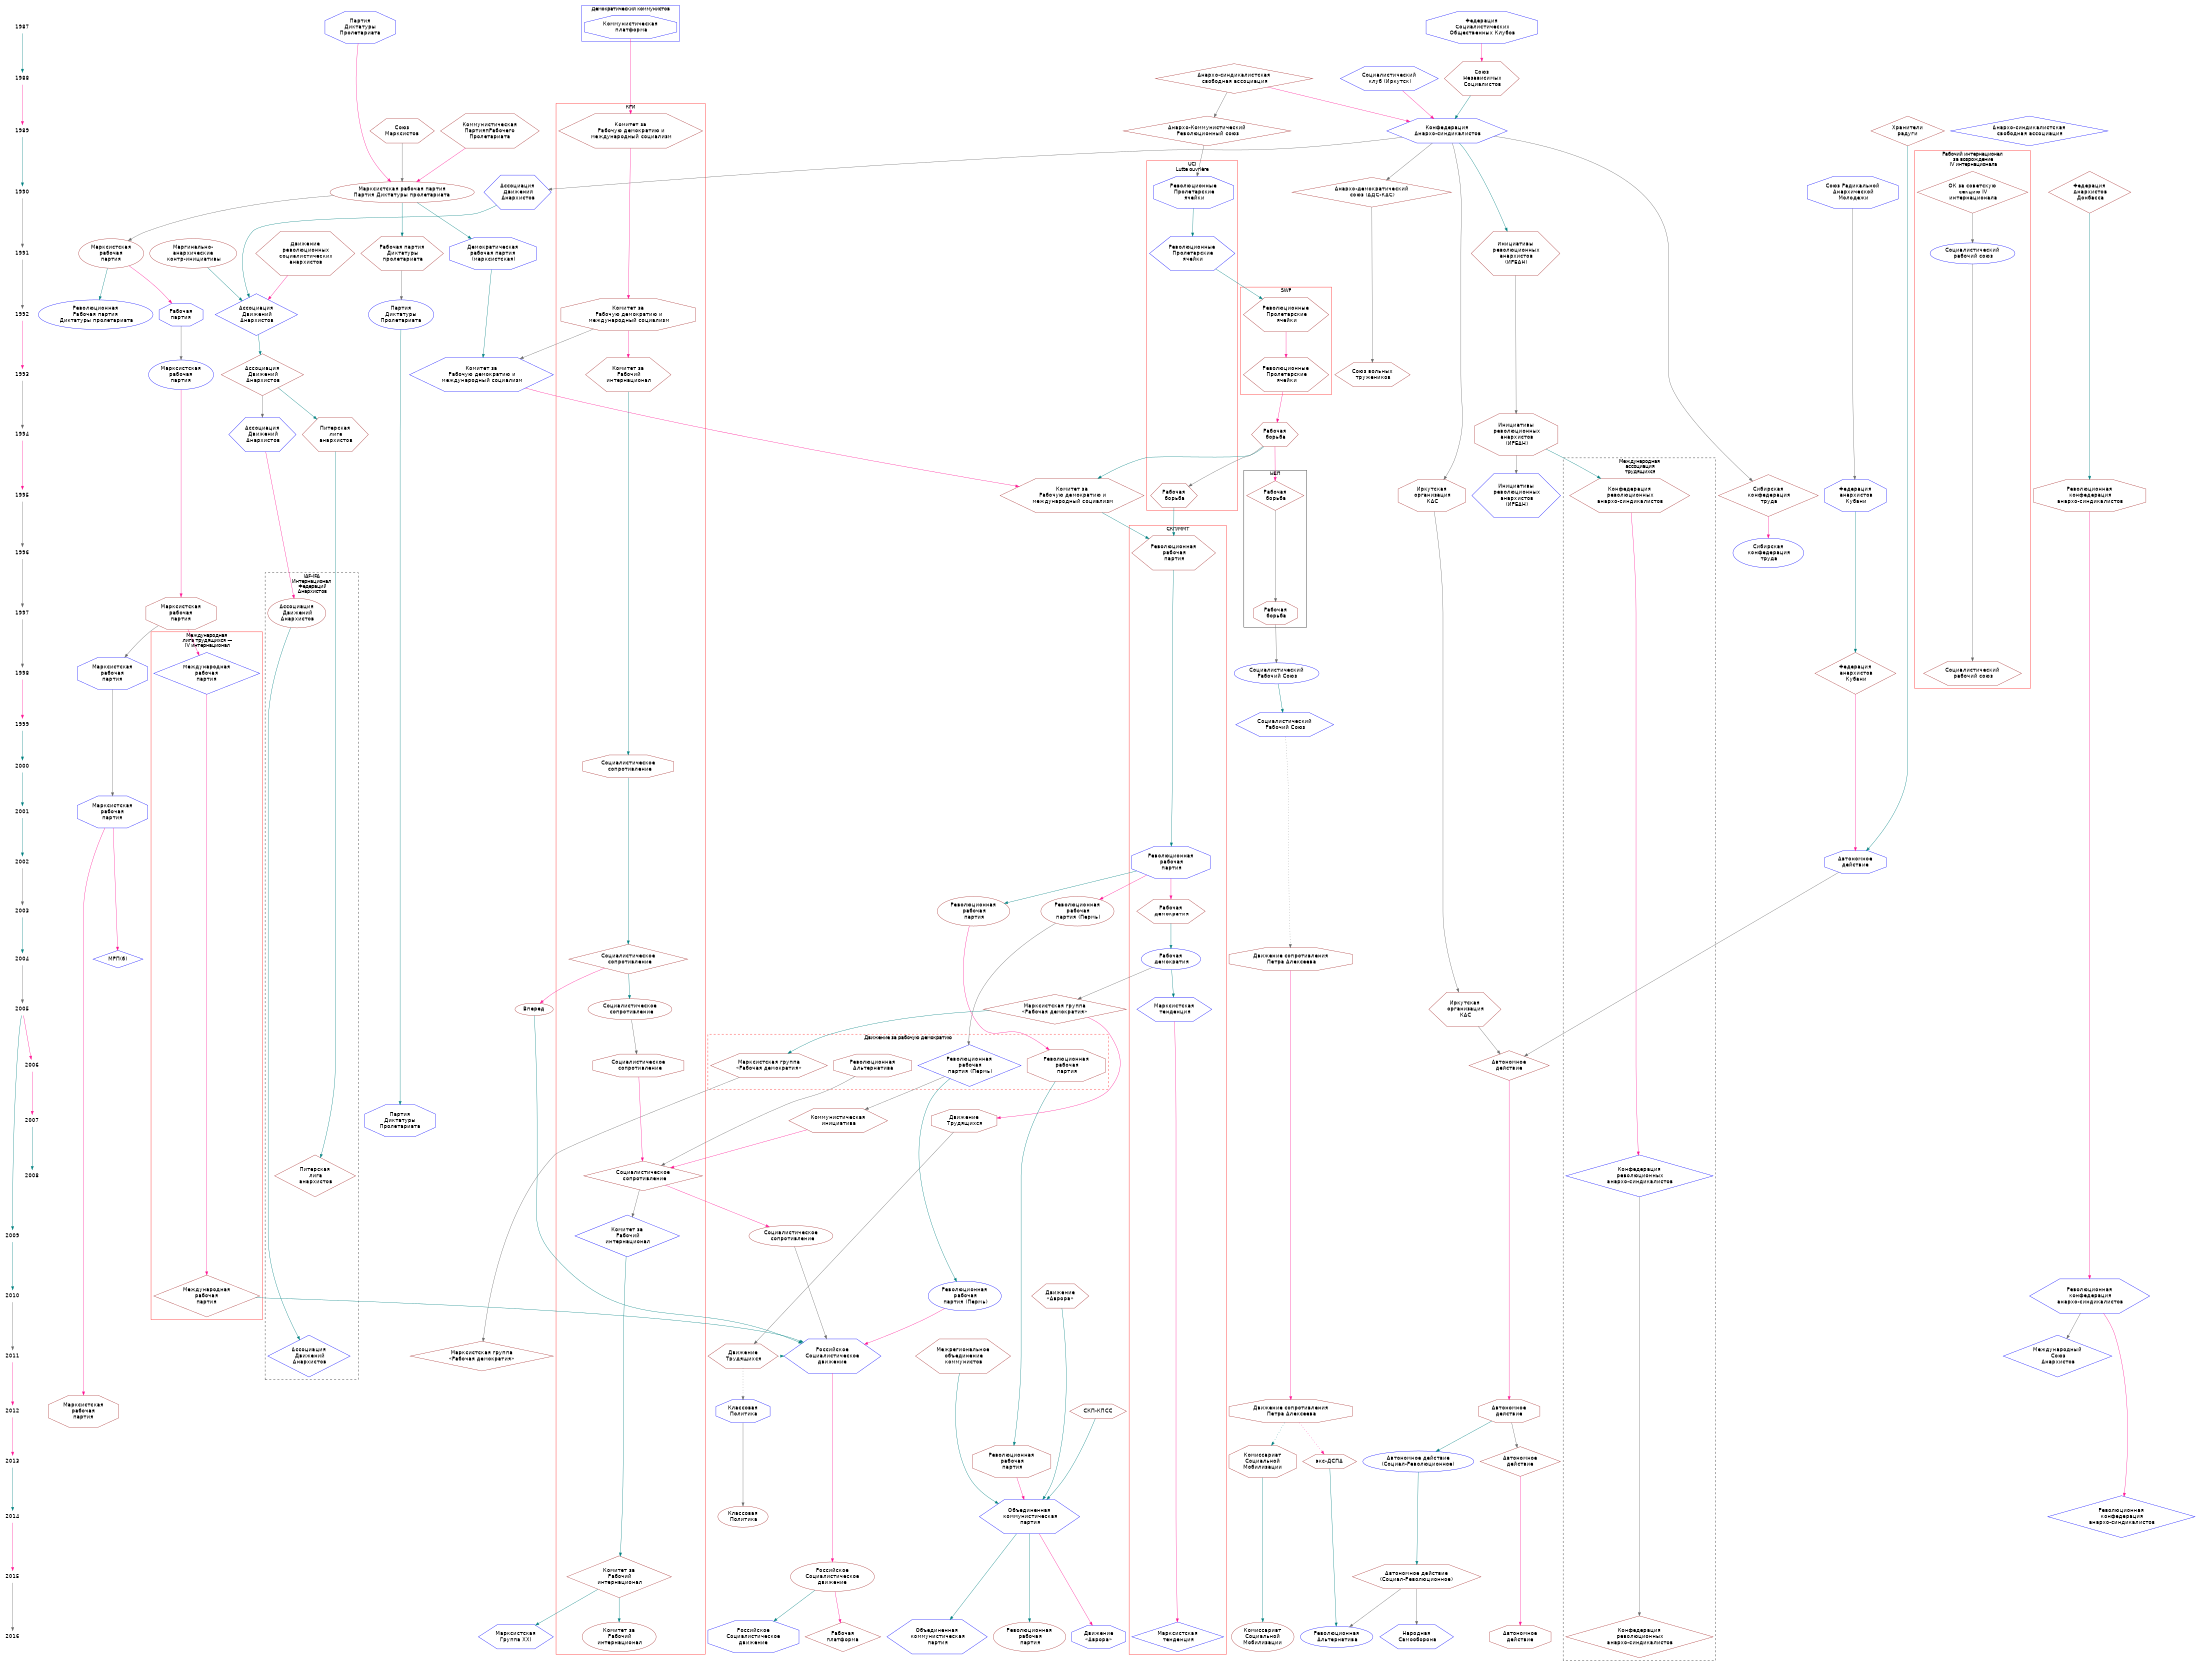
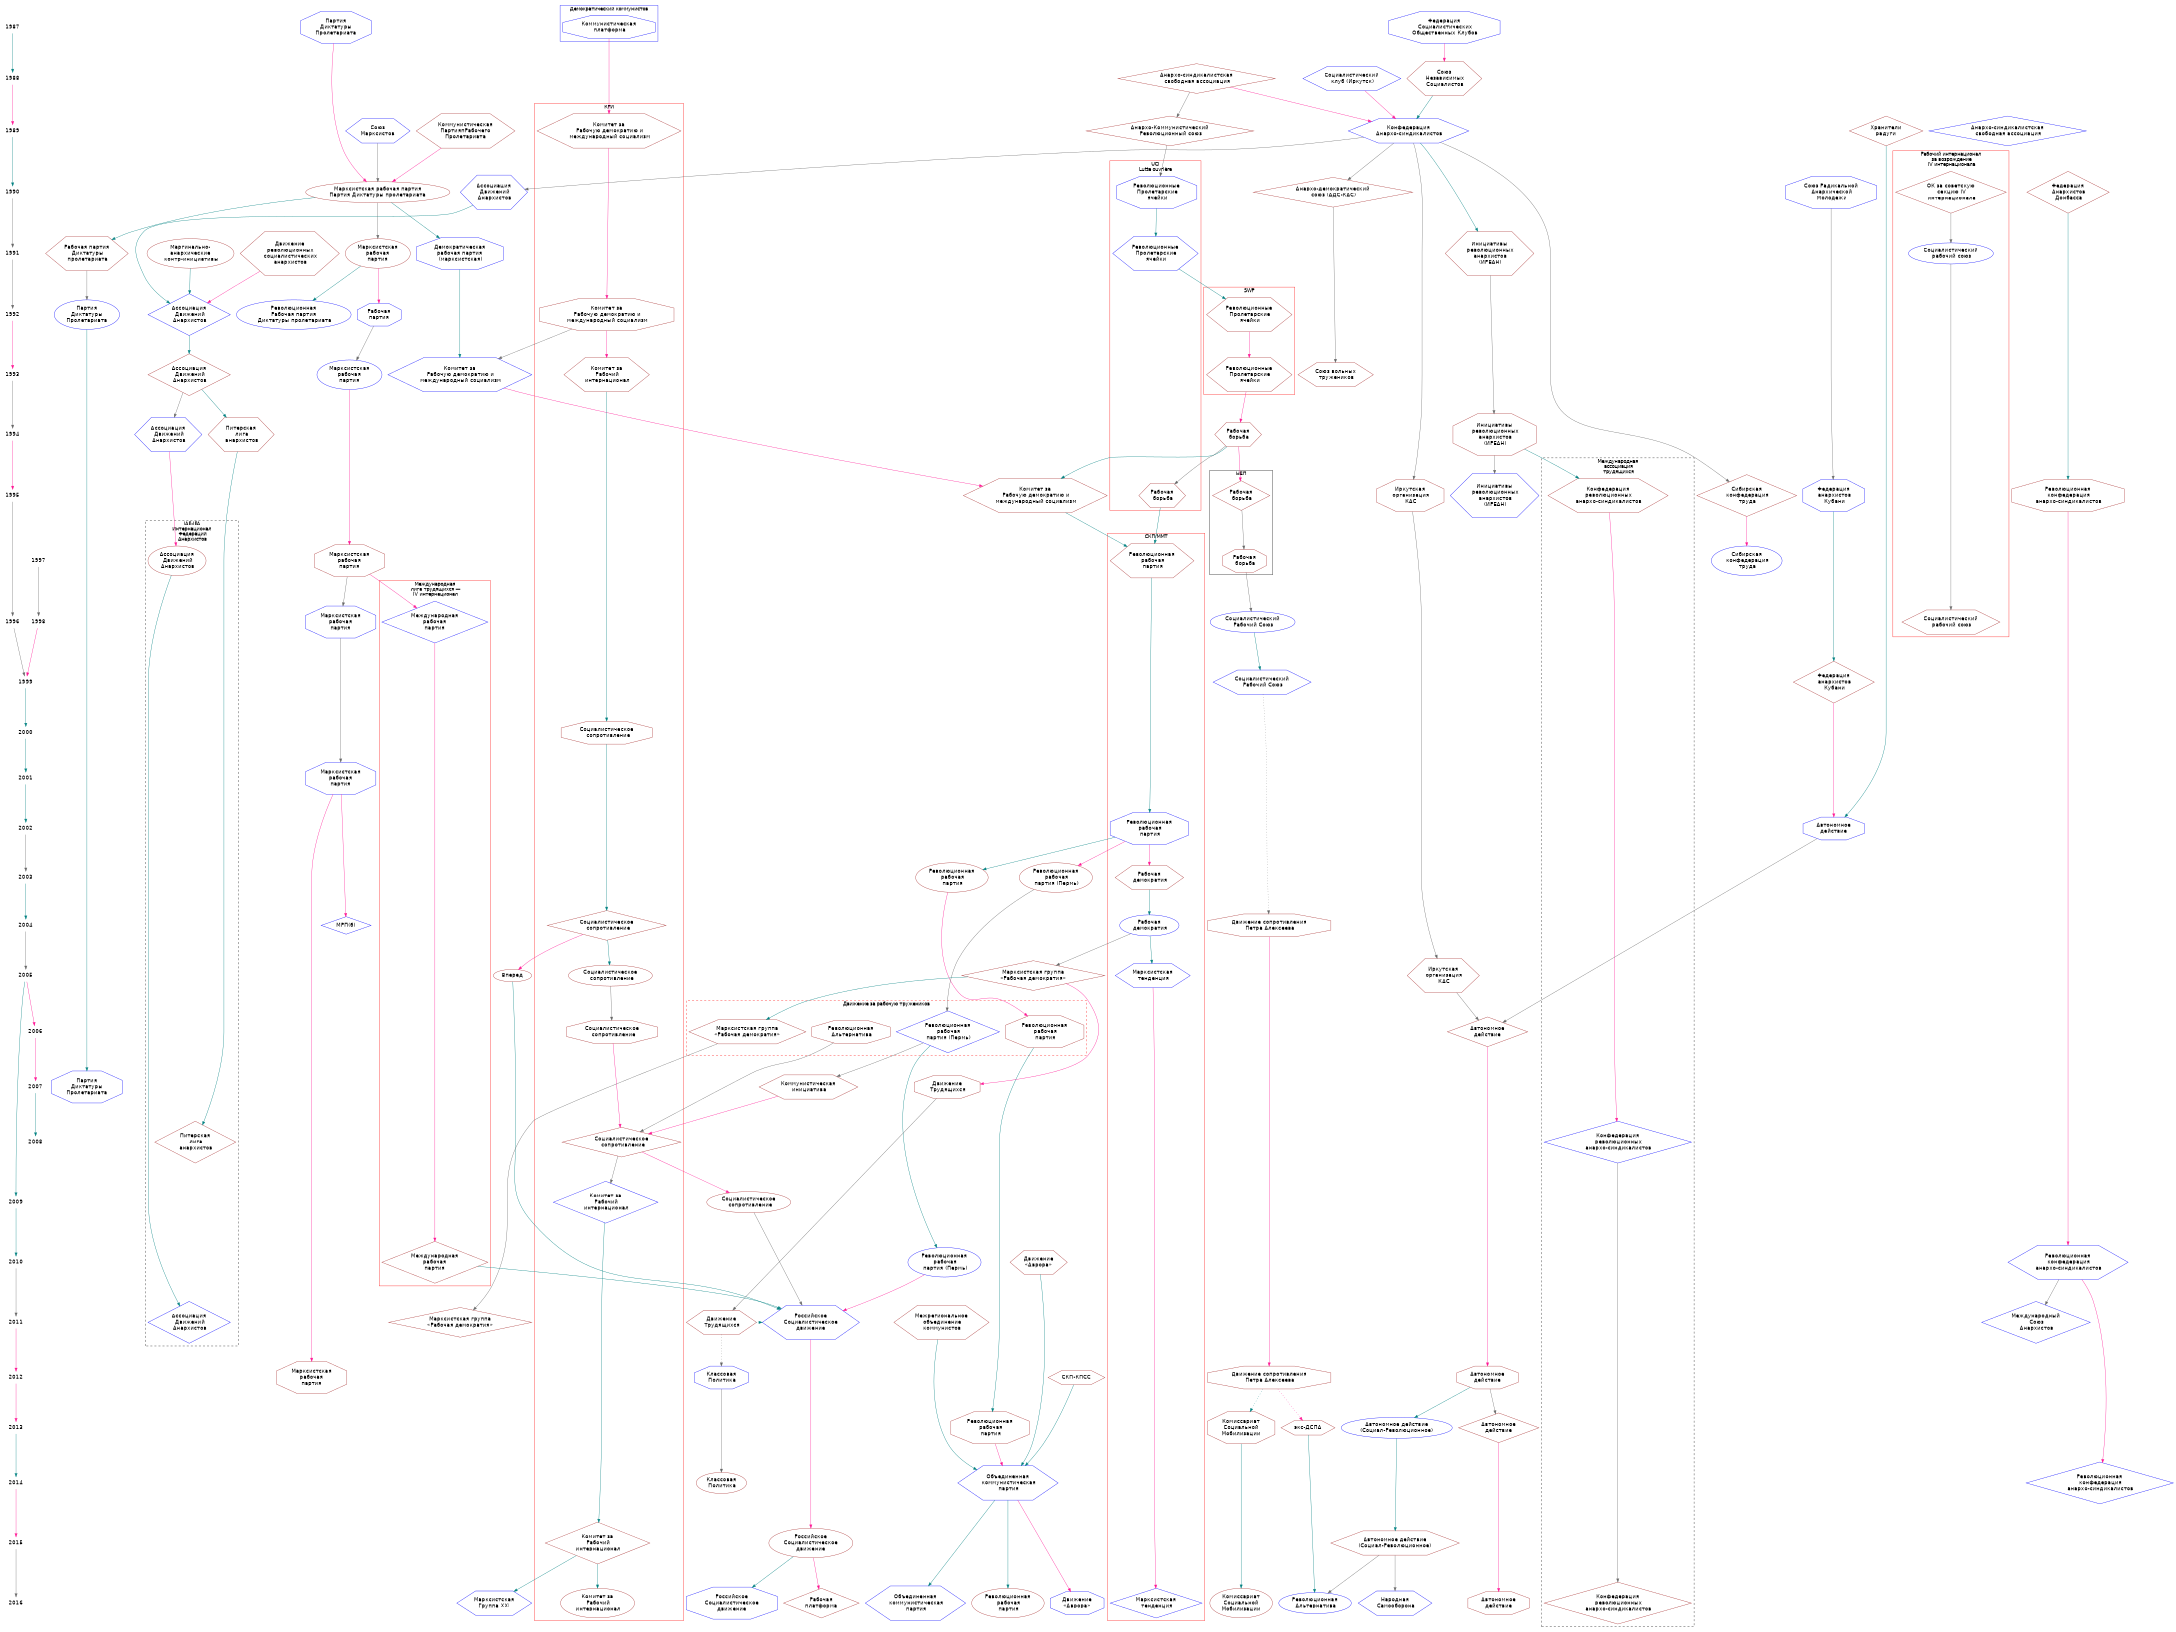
node "Союз Марксистов": color brown -> blue
edge "1996" -> "1997": now "1996" -> "1999"
cluster "Движение за рабочую демократию": label "Движение за рабочую демократию" -> "Движение за рабочую тружеников"
